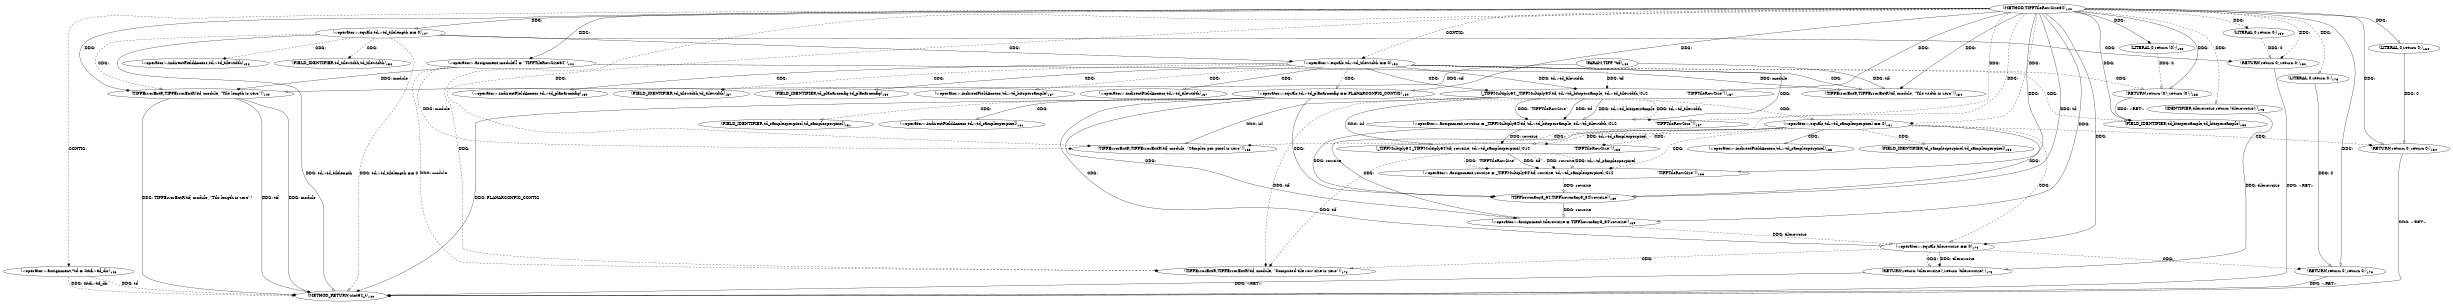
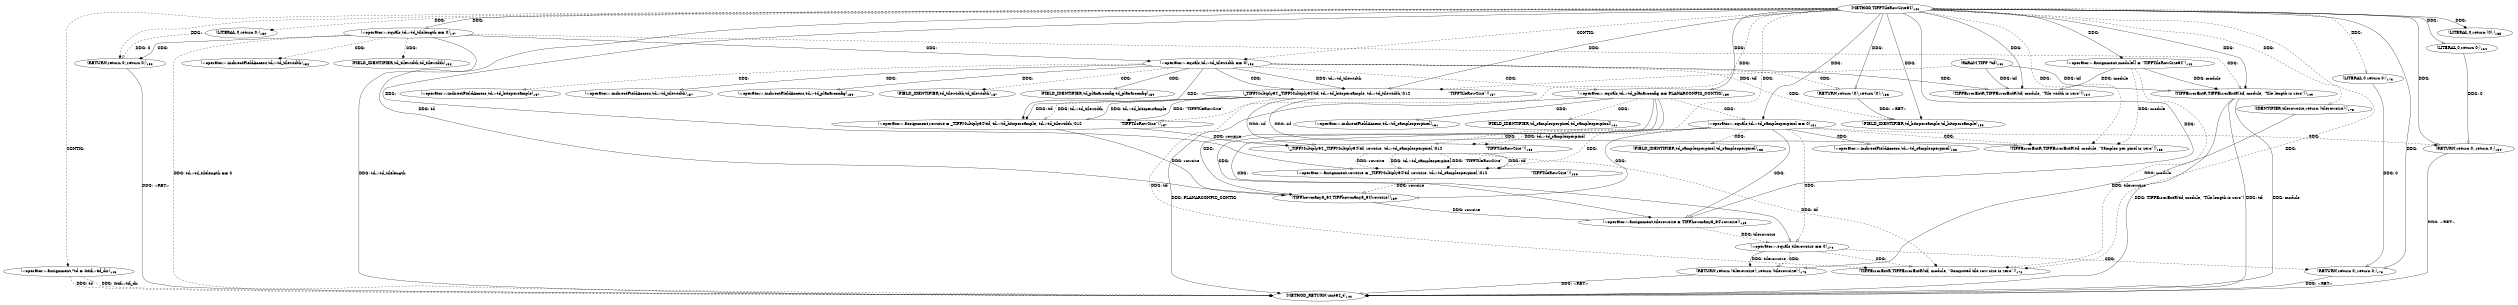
edge "(LITERAL,0,return (0);)" -> "(RETURN,return (0);,return (0);)": removed, label "DDG: 0"
edge "(<operator>.equals,td->td_tilewidth == 0)" -> "(<operator>.indirectFieldAccess,td->td_planarconfig)": label "CDG: " -> "DDG: "
edge "(METHOD,TIFFTileRowSize64)" -> "(<operator>.equals,td->td_samplesperpixel == 0)": style dashed -> solid
edge "(METHOD,TIFFTileRowSize64)" -> "(<operator>.equals,tilerowsize == 0)": removed, label "DDG:"
